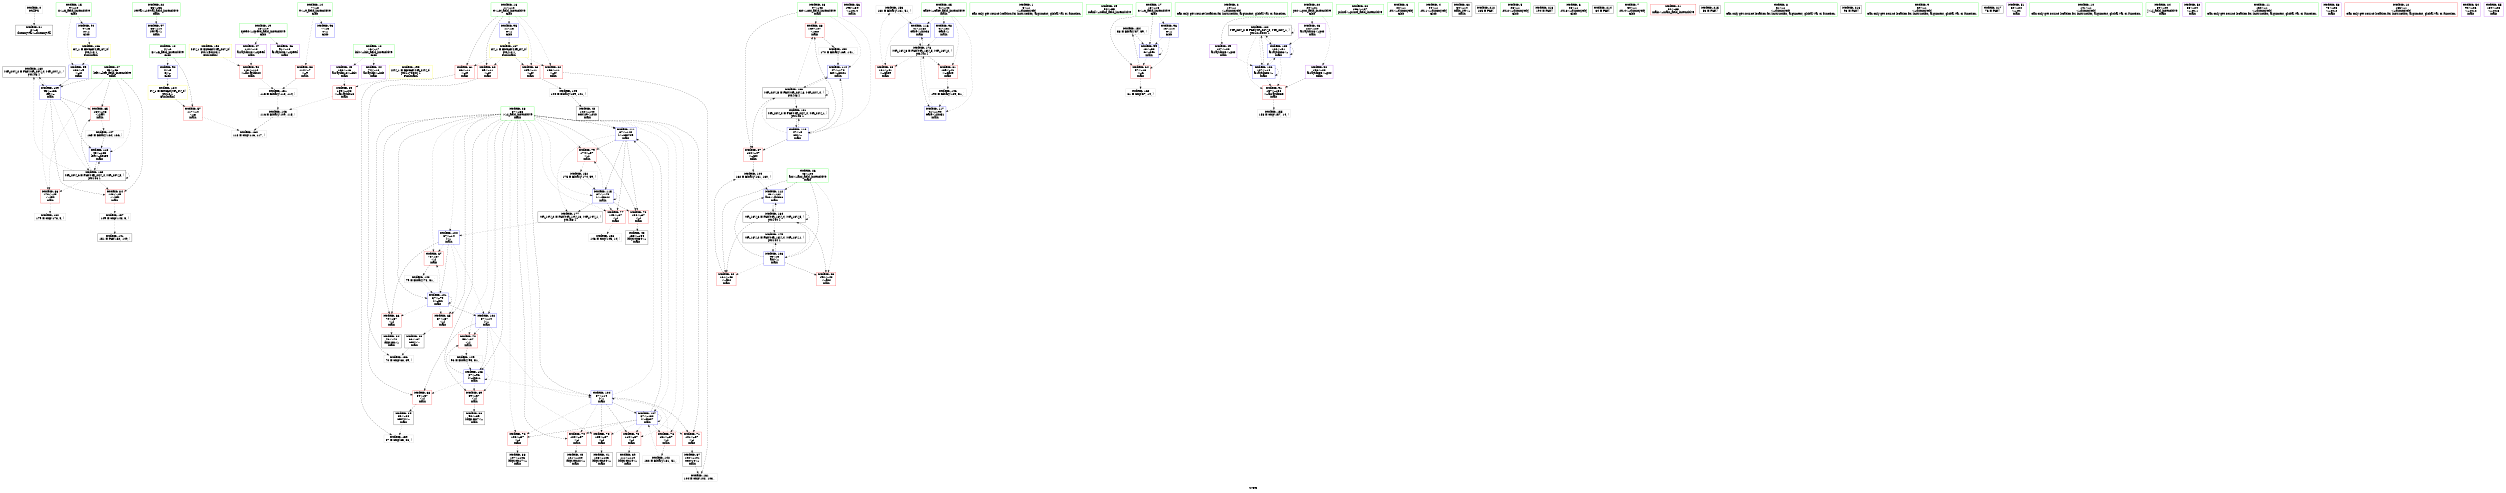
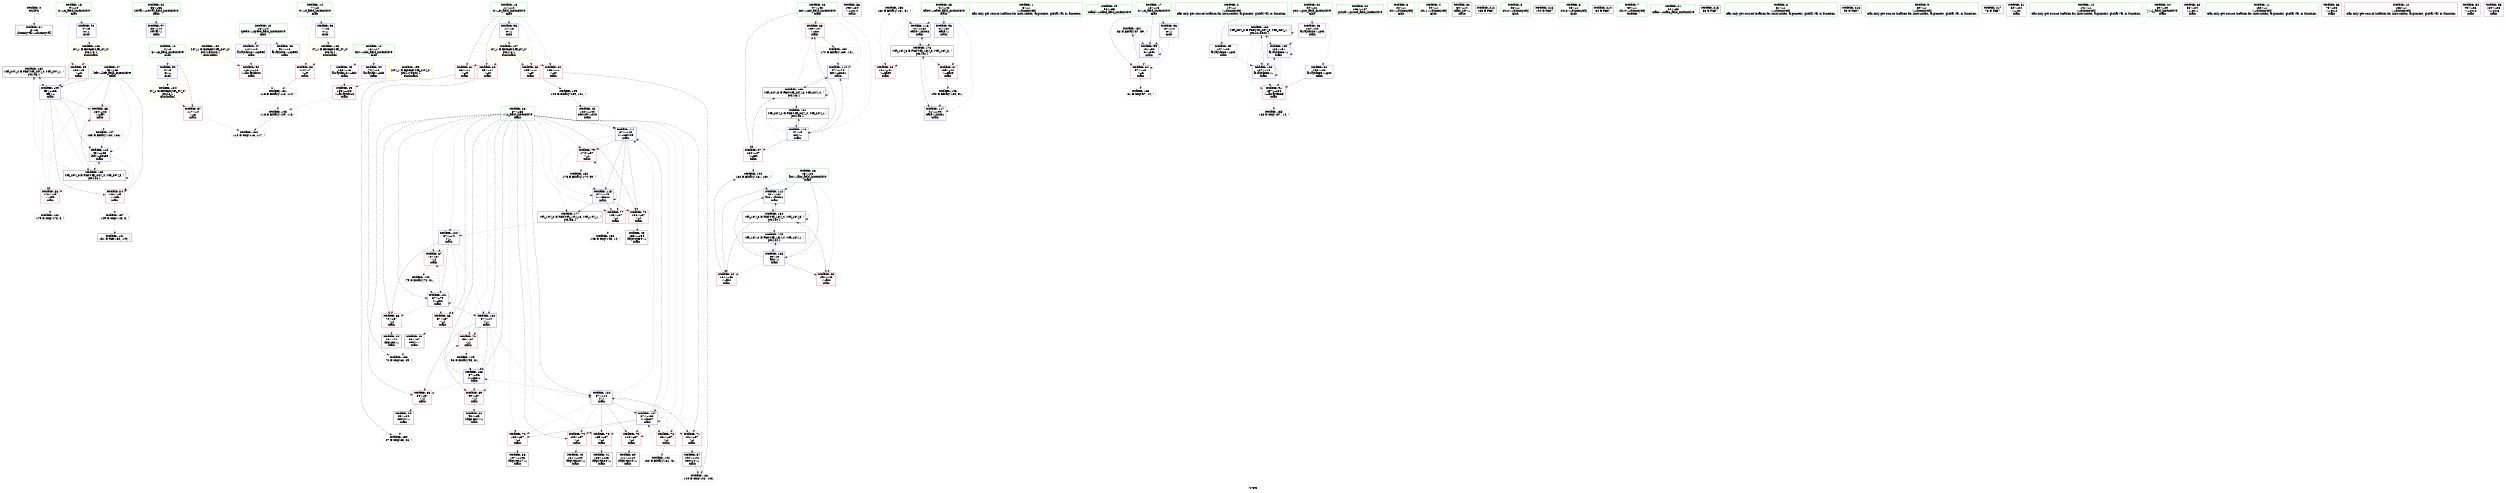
node "NodeID: 21": color red -> green
node "NodeID: 7": text "Glob" -> "NodeID"
node "NodeID: 185": added
node "NodeID: 59": color blue -> red
edge "NodeID: 165" -> "NodeID: 84": now "NodeID: 113" -> "NodeID: 84"
